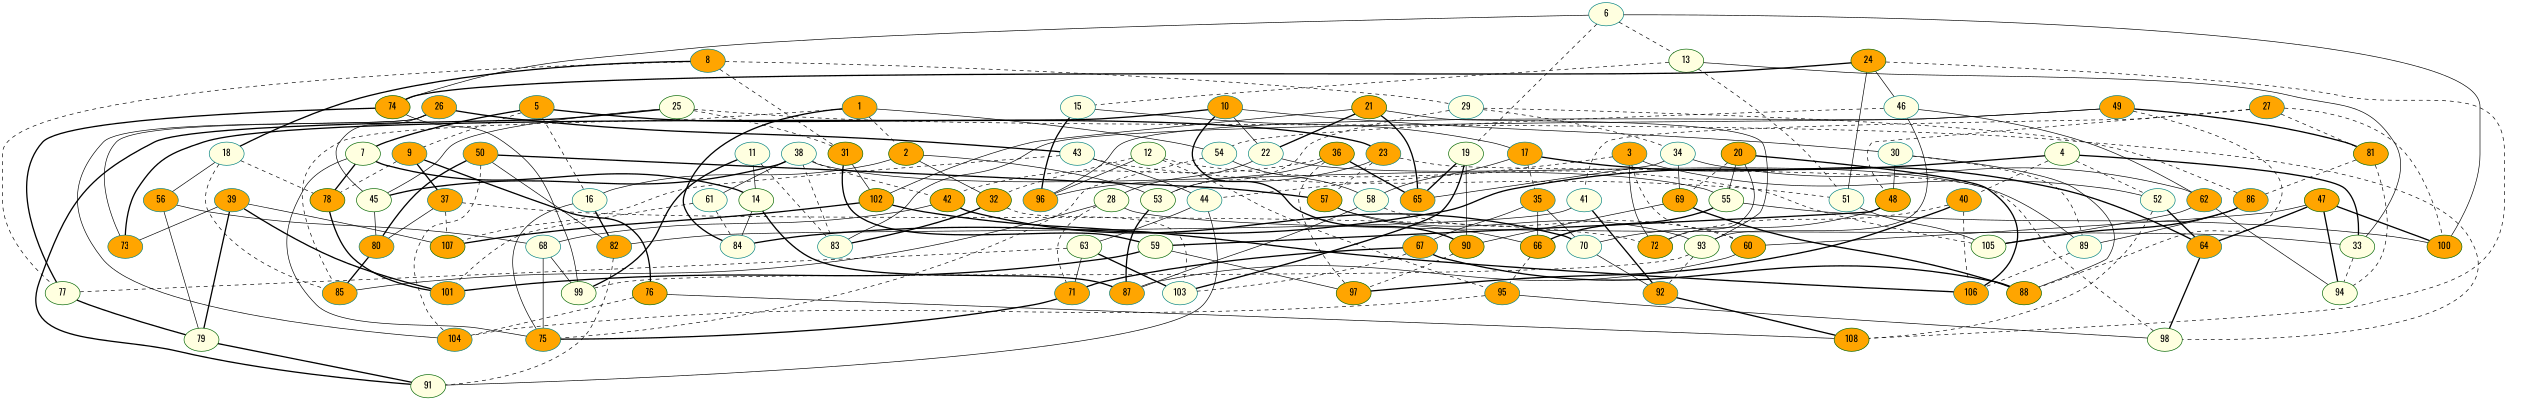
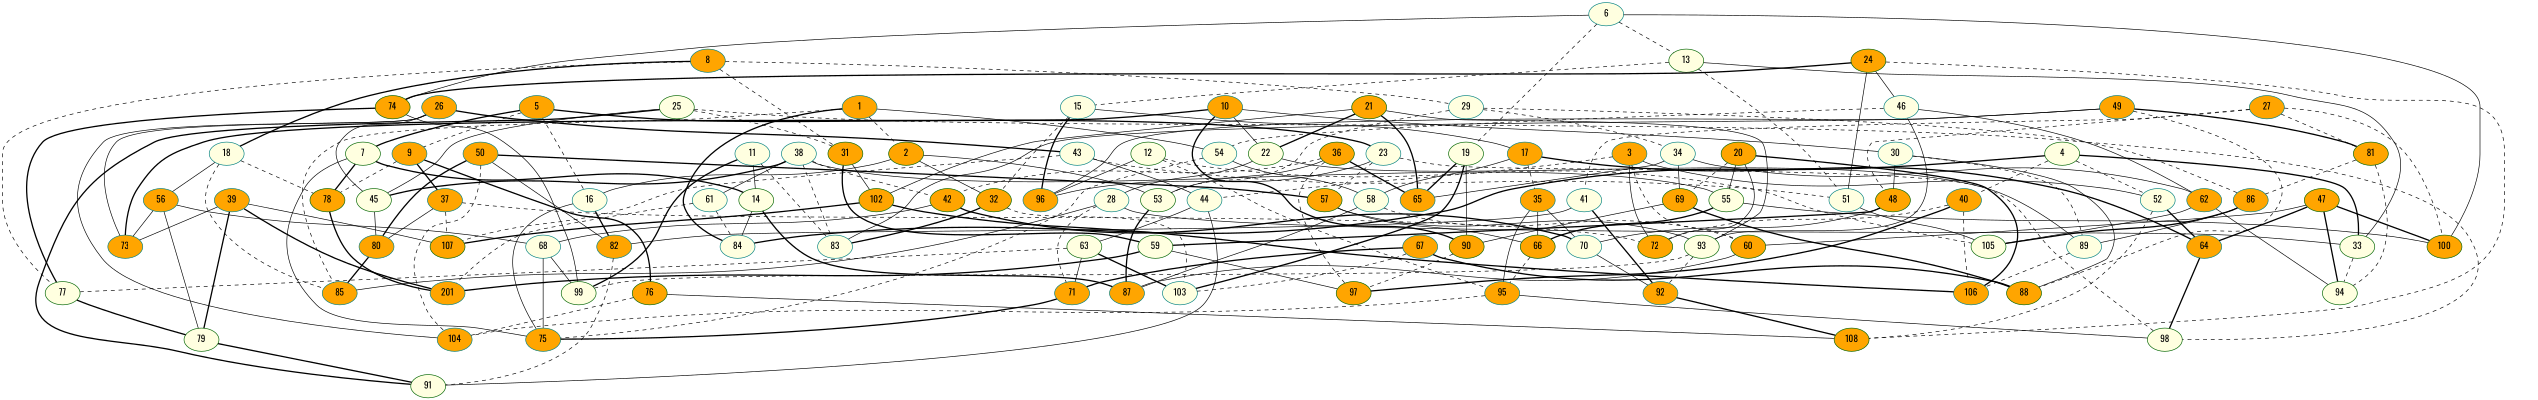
node "22": color teal -> darkgreen
node "23": fillcolor orange -> lightyellow
edge "12" -- "32": now "15" -- "32"
node "28": color darkgreen -> teal
edge "56" -- "73": added
edge "35" -- "67": now "35" -- "95"
node "101": label "101" -> "201"
